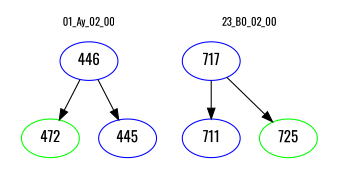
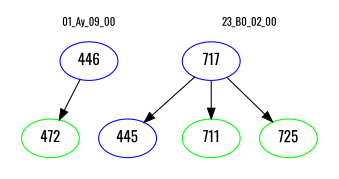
cluster "01_Ay_02_00": label "01_Ay_02_00" -> "01_Ay_09_00"
edge "446" -> "445": now "717" -> "445"
node "711": color blue -> green
